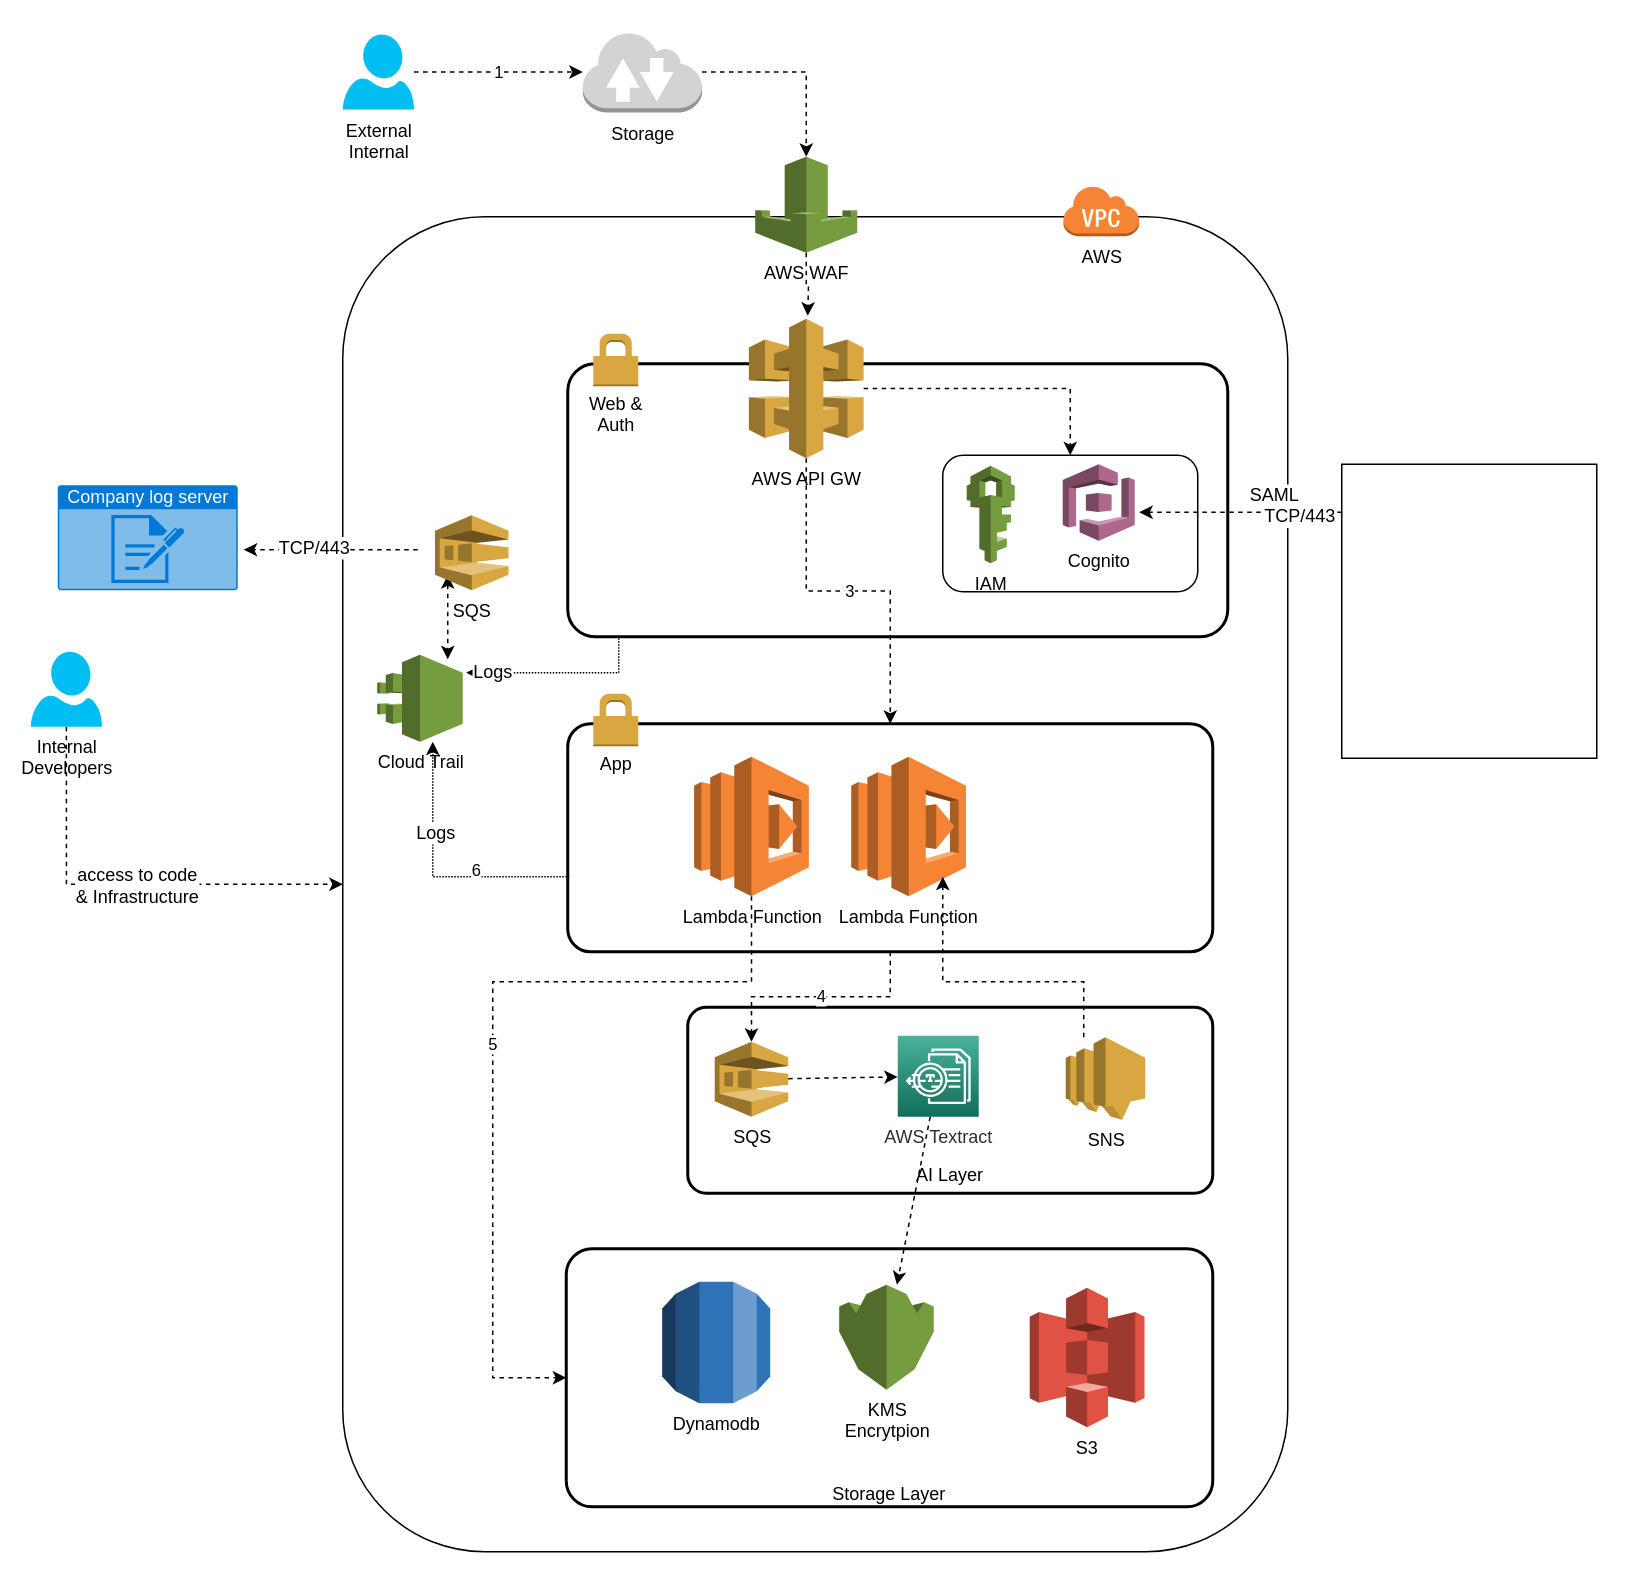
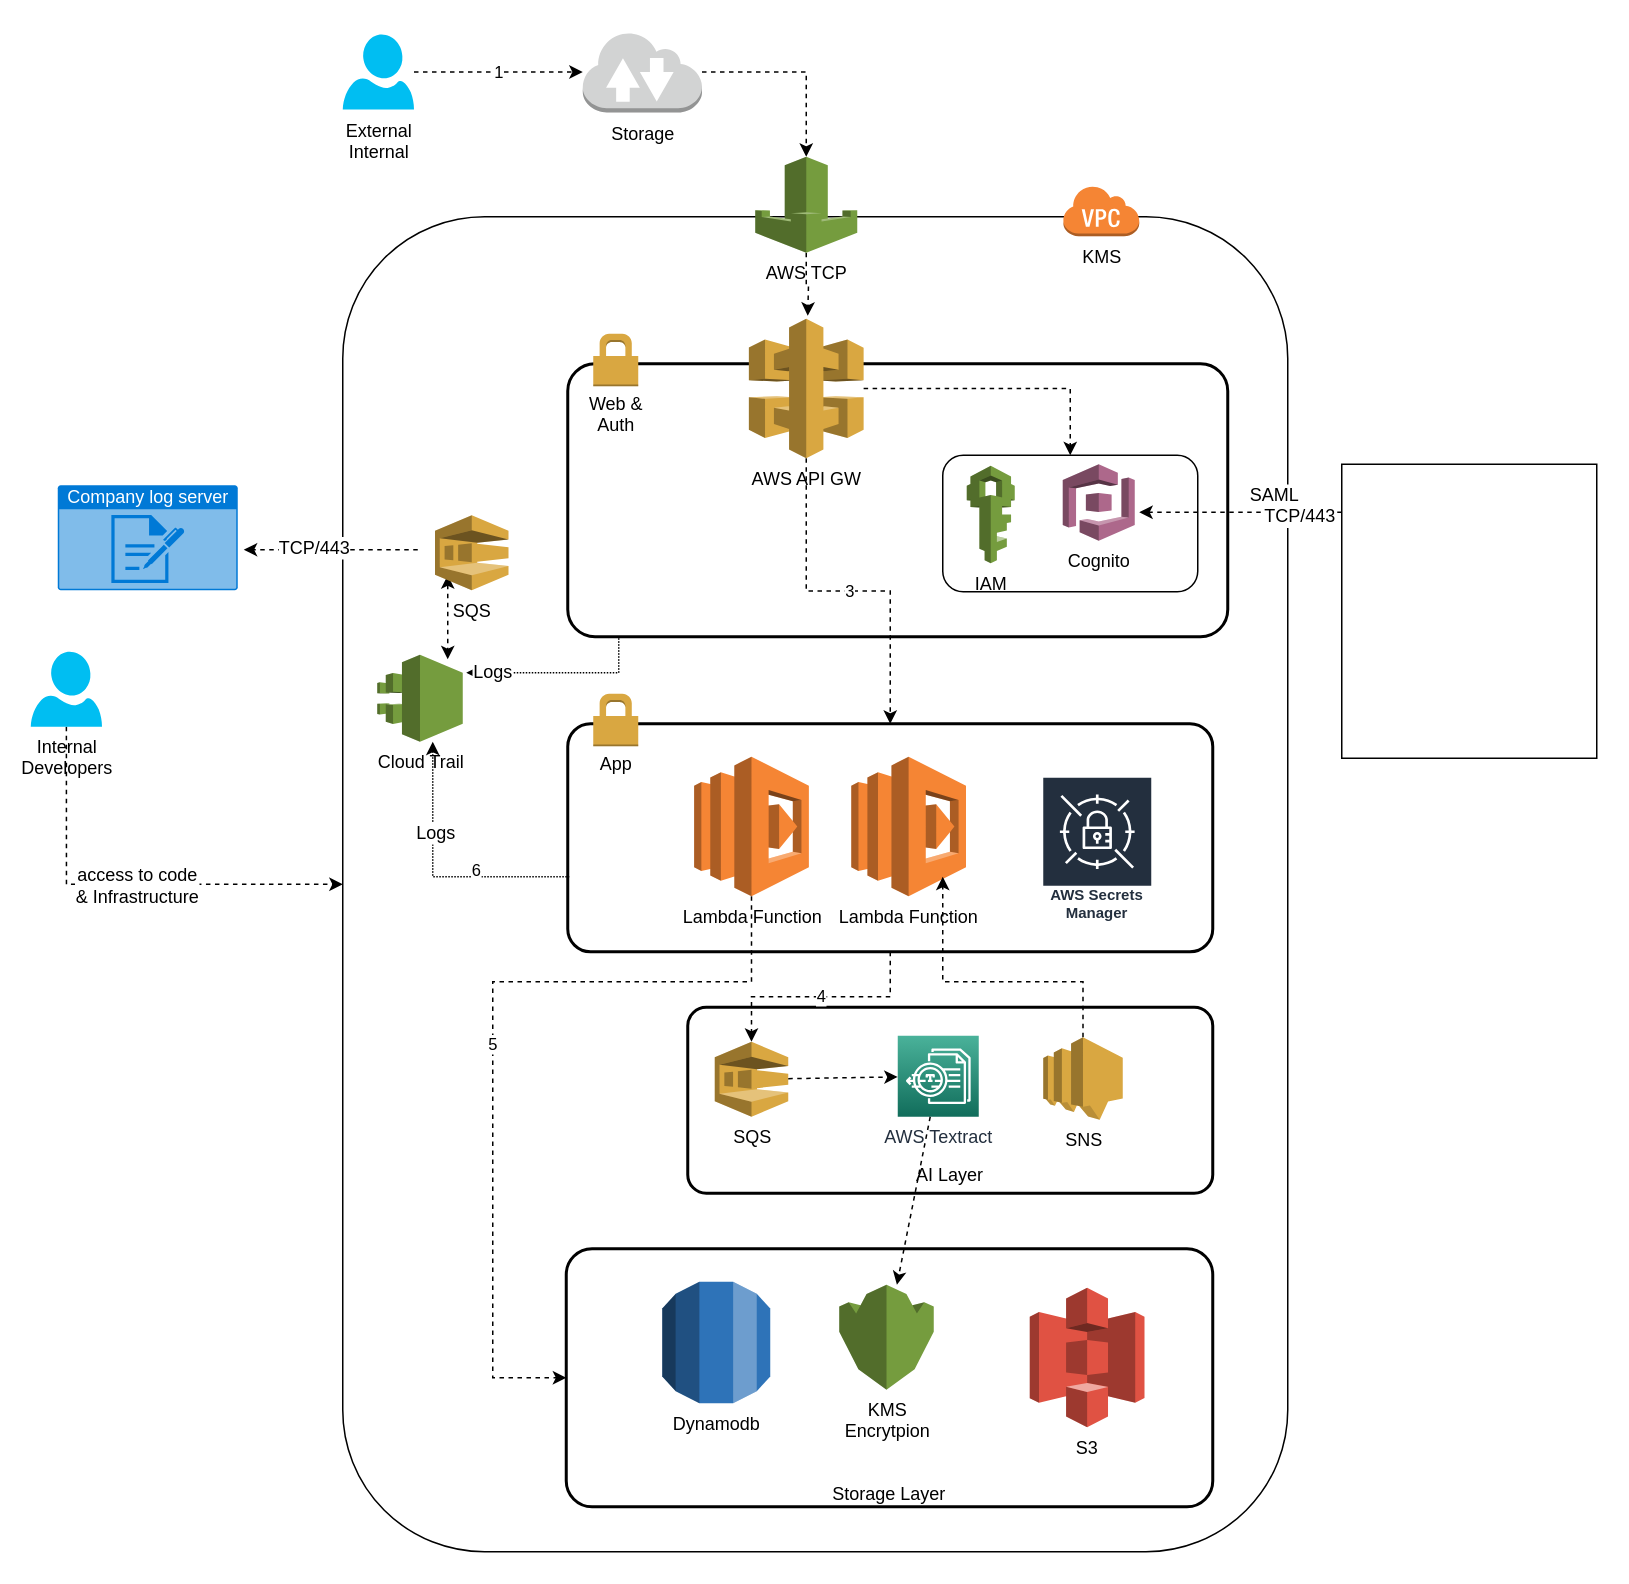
node "AWS": label "AWS" -> "KMS"
node "AWS WAF": label "AWS WAF" -> "AWS TCP"
node "AWS Secrets Manager": added
node "SNS": moved (1106, 1079) -> (1083, 1079)
